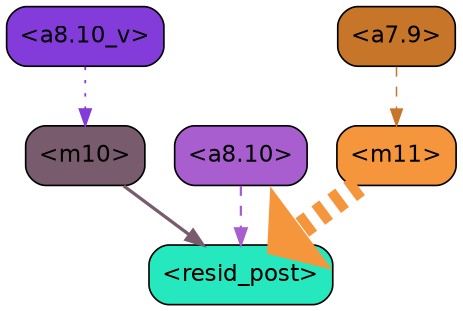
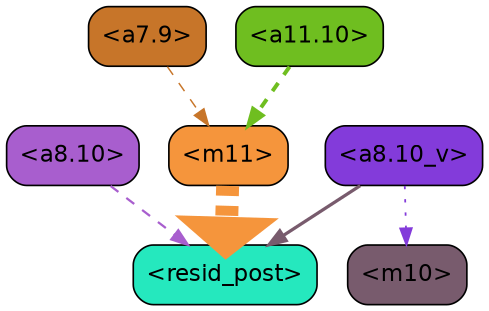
node "<a11.10>": added
edge "<m10>" -> "<resid_post>": now "<a8.10_v>" -> "<resid_post>"
